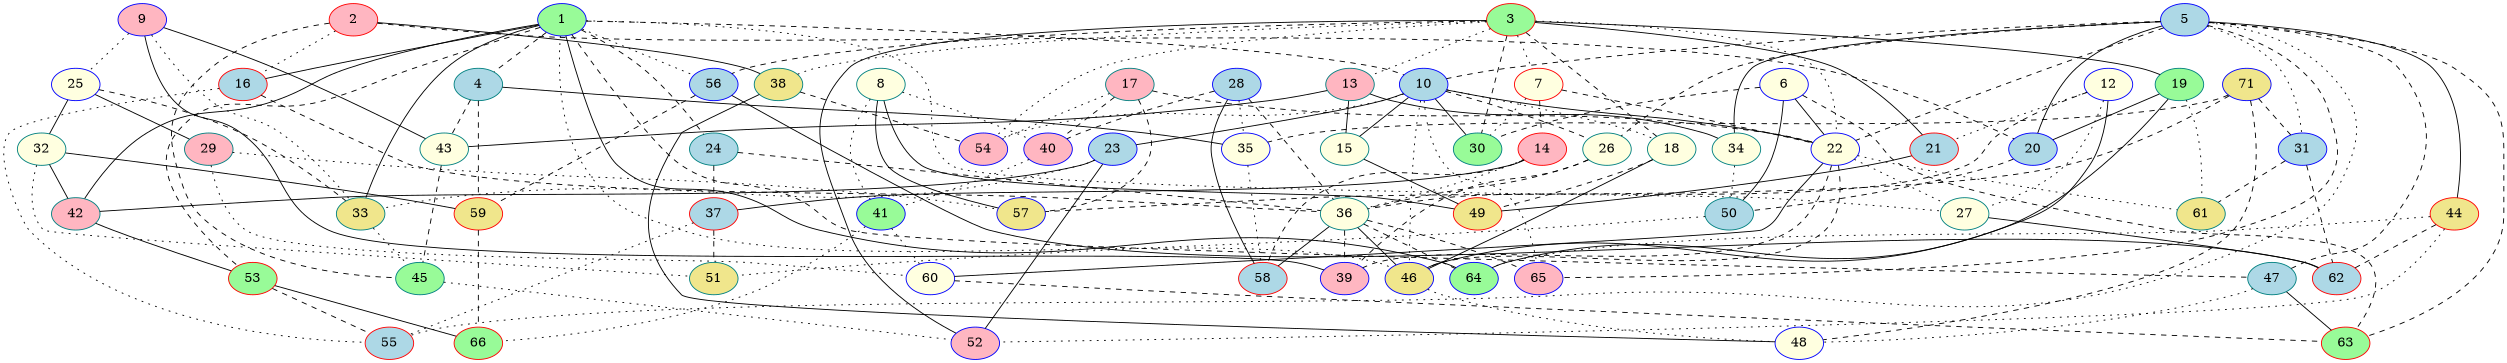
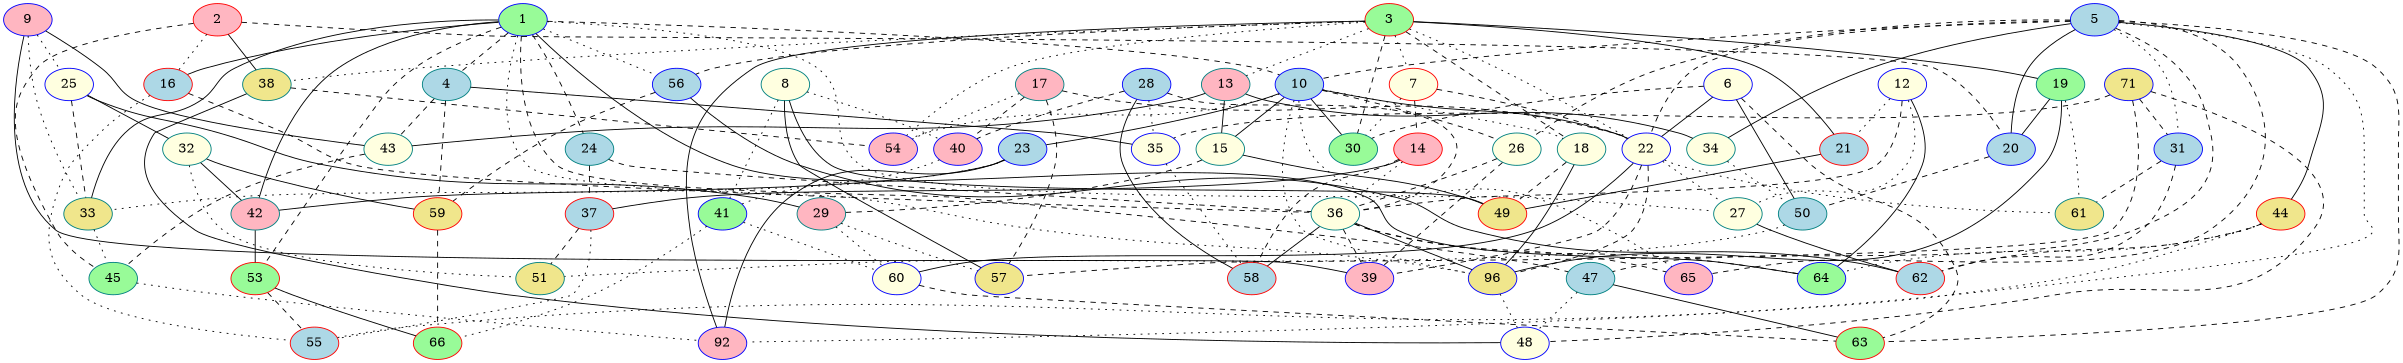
edge "15" -- "29": added
node "46": label "46" -> "96"
node "52": label "52" -> "92"
